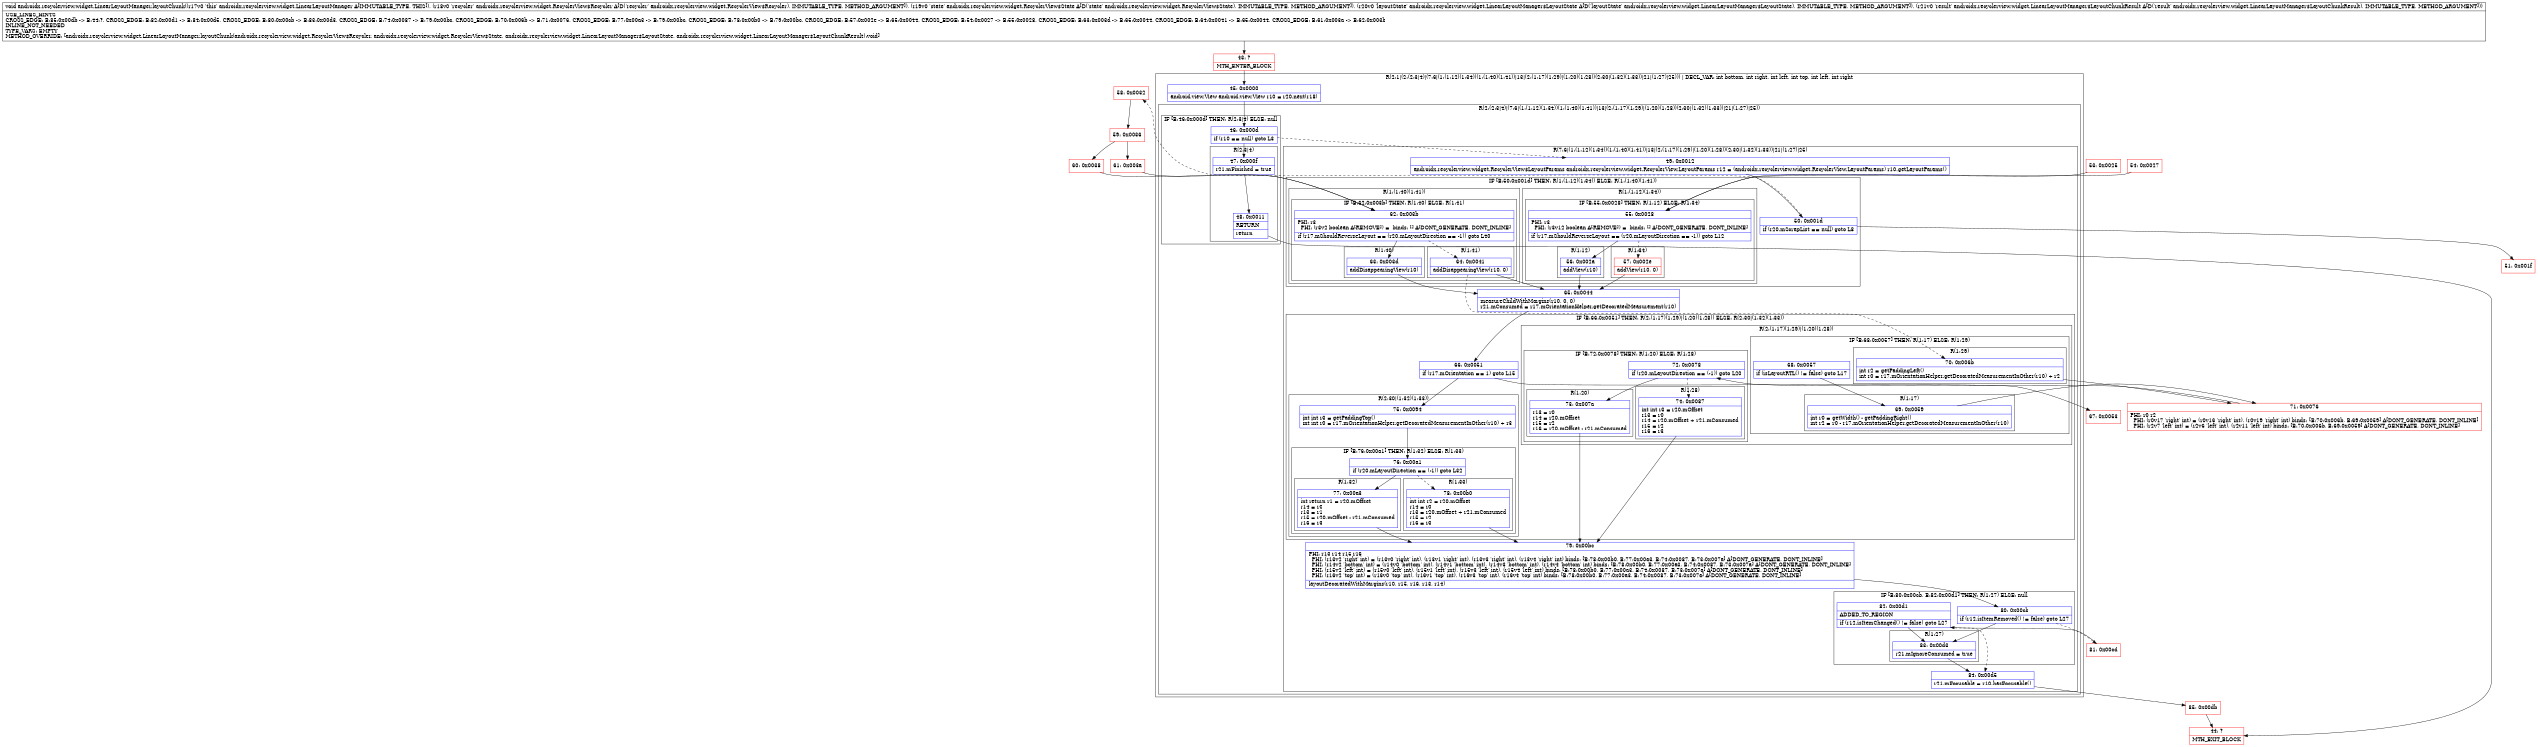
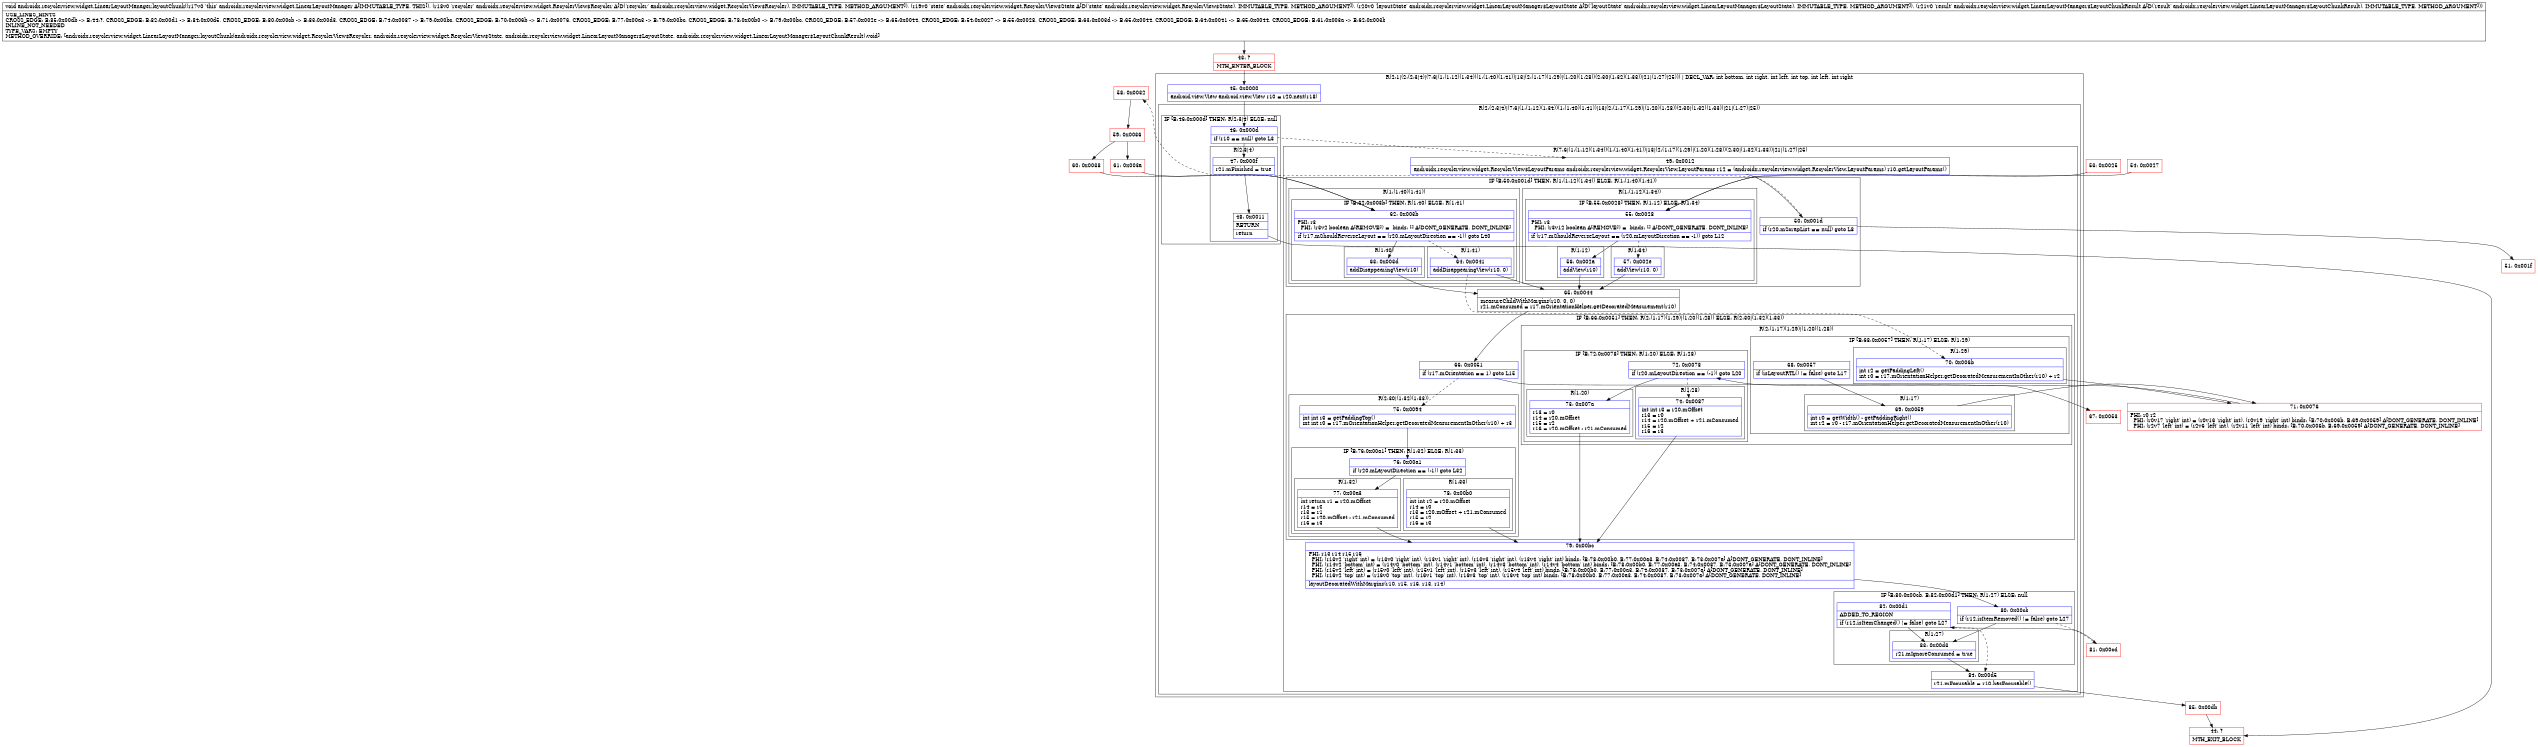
node "57: 0x002e": color red -> blue
edge "66: 0x0051" -> "75: 0x0094": style solid -> dashed
edge "76: 0x00a1" -> "78: 0x00b0": removed
